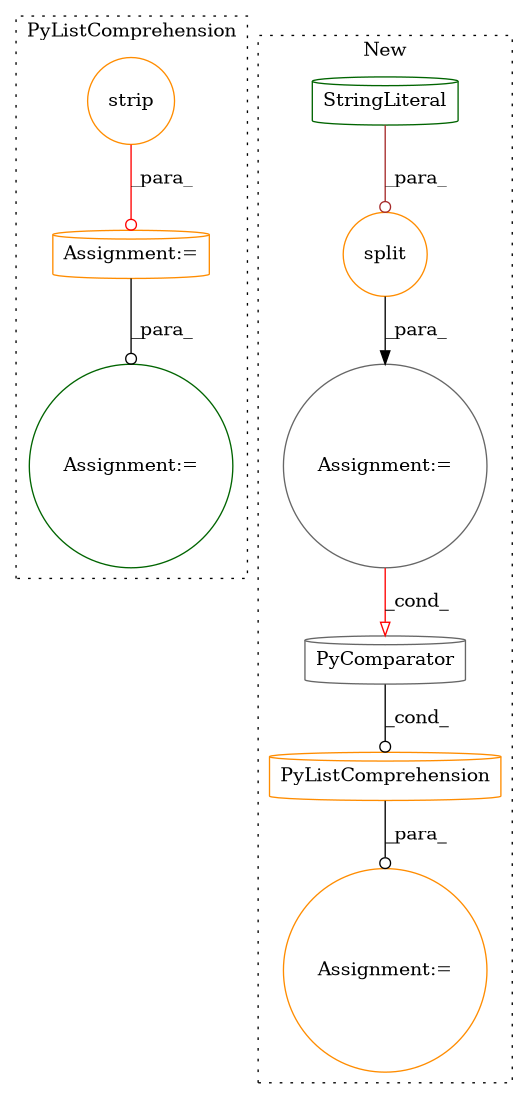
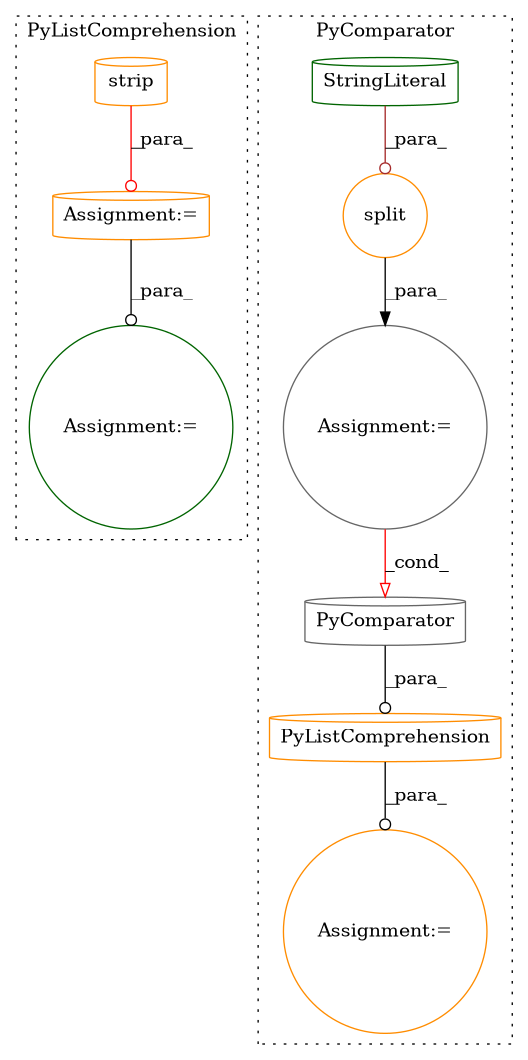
cluster "New": label "New" -> "PyComparator"
node "strip": shape circle -> cylinder
edge "PyComparator" -> "PyListComprehension": label "_cond_" -> "_para_"
